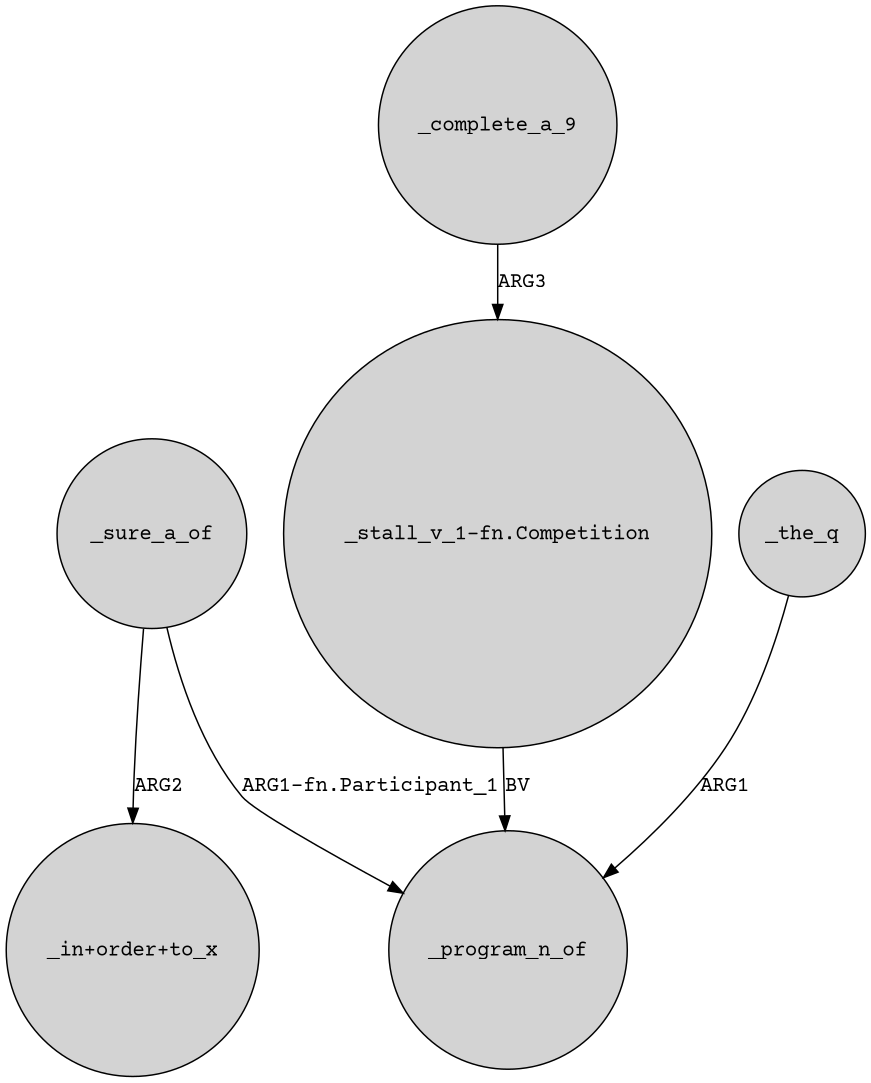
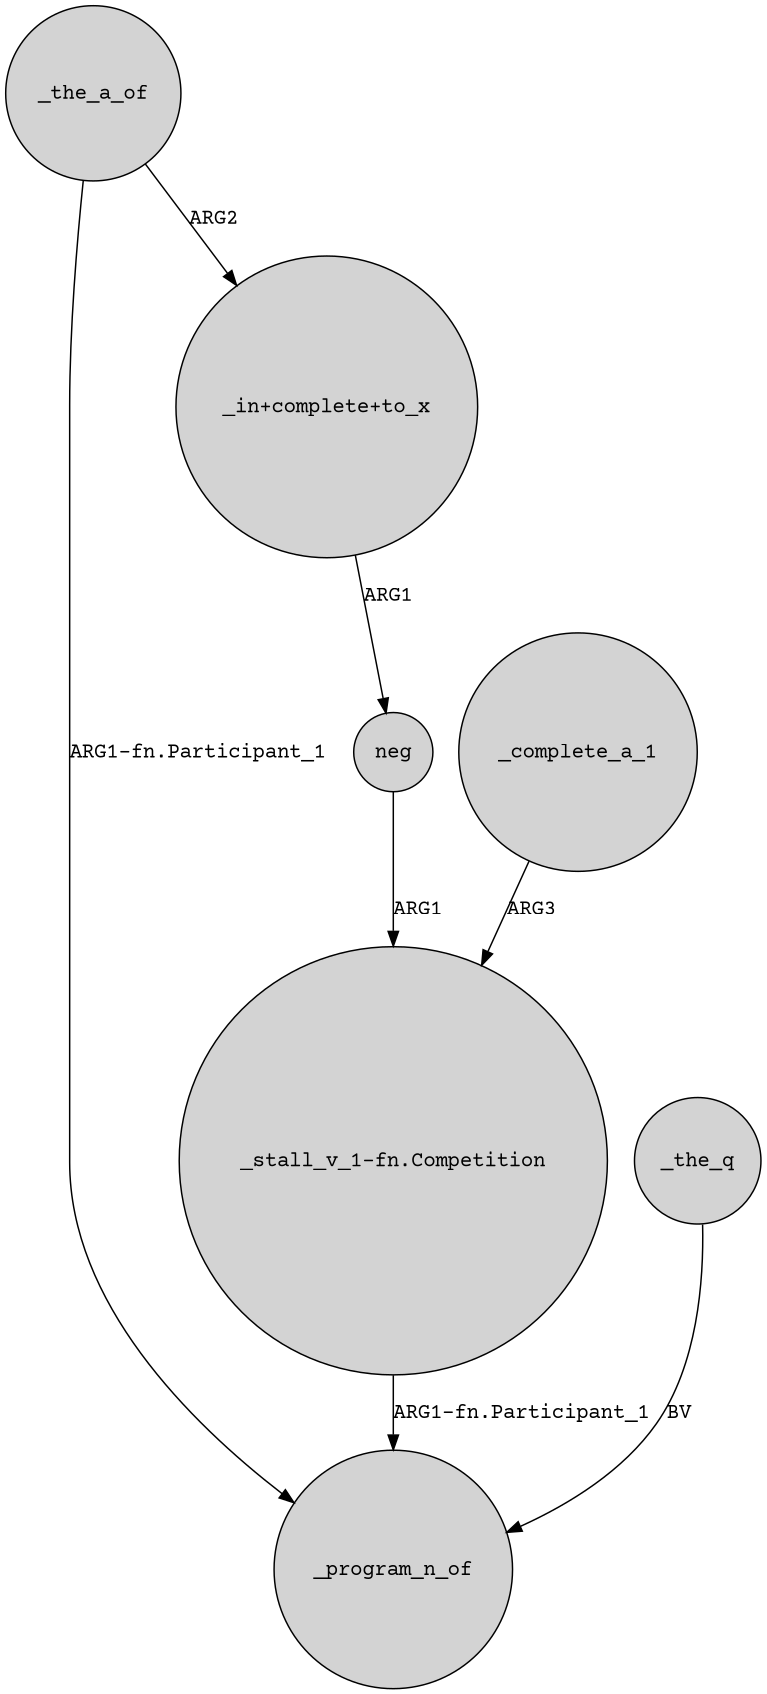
node "_complete_a_9": label "_complete_a_9" -> "_complete_a_1"
node "_sure_a_of": label "_sure_a_of" -> "_the_a_of"
node "neg": added
edge "_stall_v_1-fn.Competition" -> "_program_n_of": label "BV" -> "ARG1-fn.Participant_1"
edge "_the_q" -> "_program_n_of": label "ARG1" -> "BV"
node "_in+order+to_x": label "_in+order+to_x" -> "_in+complete+to_x"
